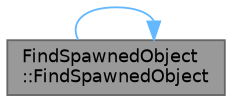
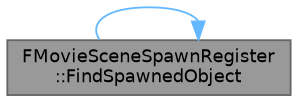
node "FindSpawnedObject ::FindSpawnedObject": label "FindSpawnedObject ::FindSpawnedObject" -> "FMovieSceneSpawnRegister ::FindSpawnedObject"
